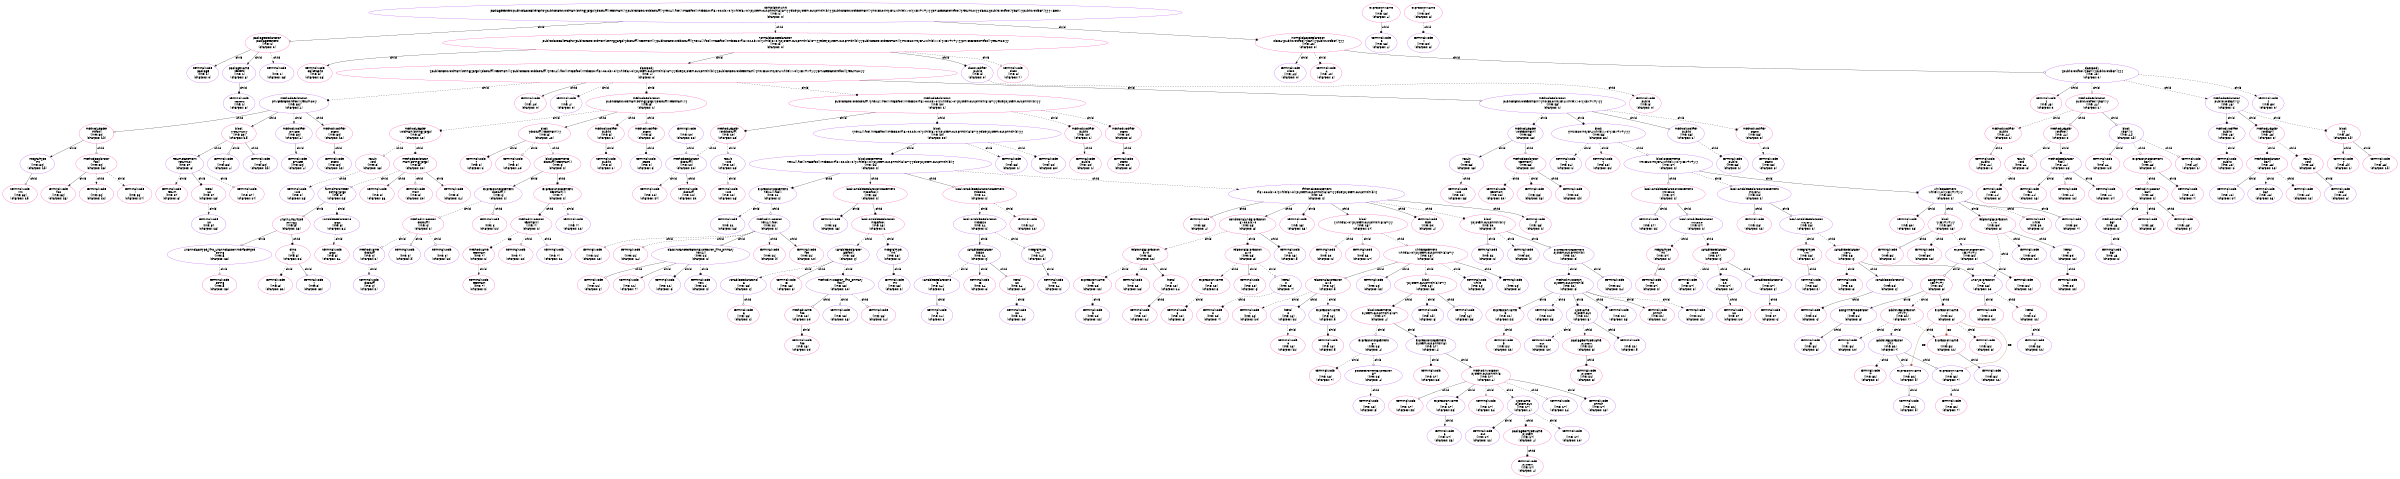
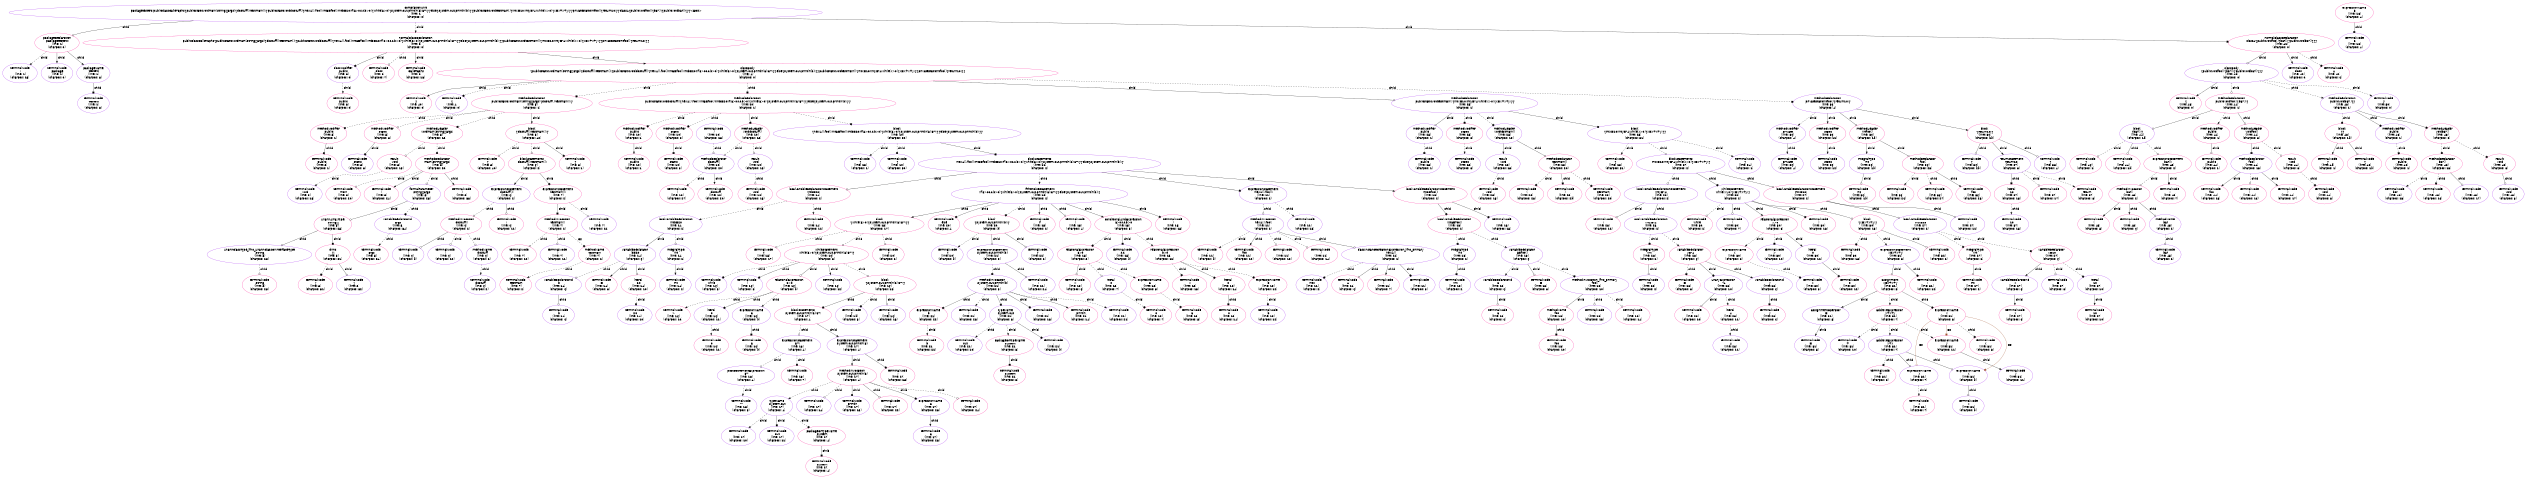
edge "localVariableDeclaration inty=-4 (line: 28) (charpos: 2)" -> "integralType int (line: 28) (charpos: 2)": arrowhead normal -> box
edge "relationalExpression x>0 (line: 30) (charpos: 8)" -> "unaryExpression -4 (line: 28) (charpos: 10)": now "relationalExpression x>0 (line: 30) (charpos: 8)" -> "expressionName x (line: 30) (charpos: 8)"
